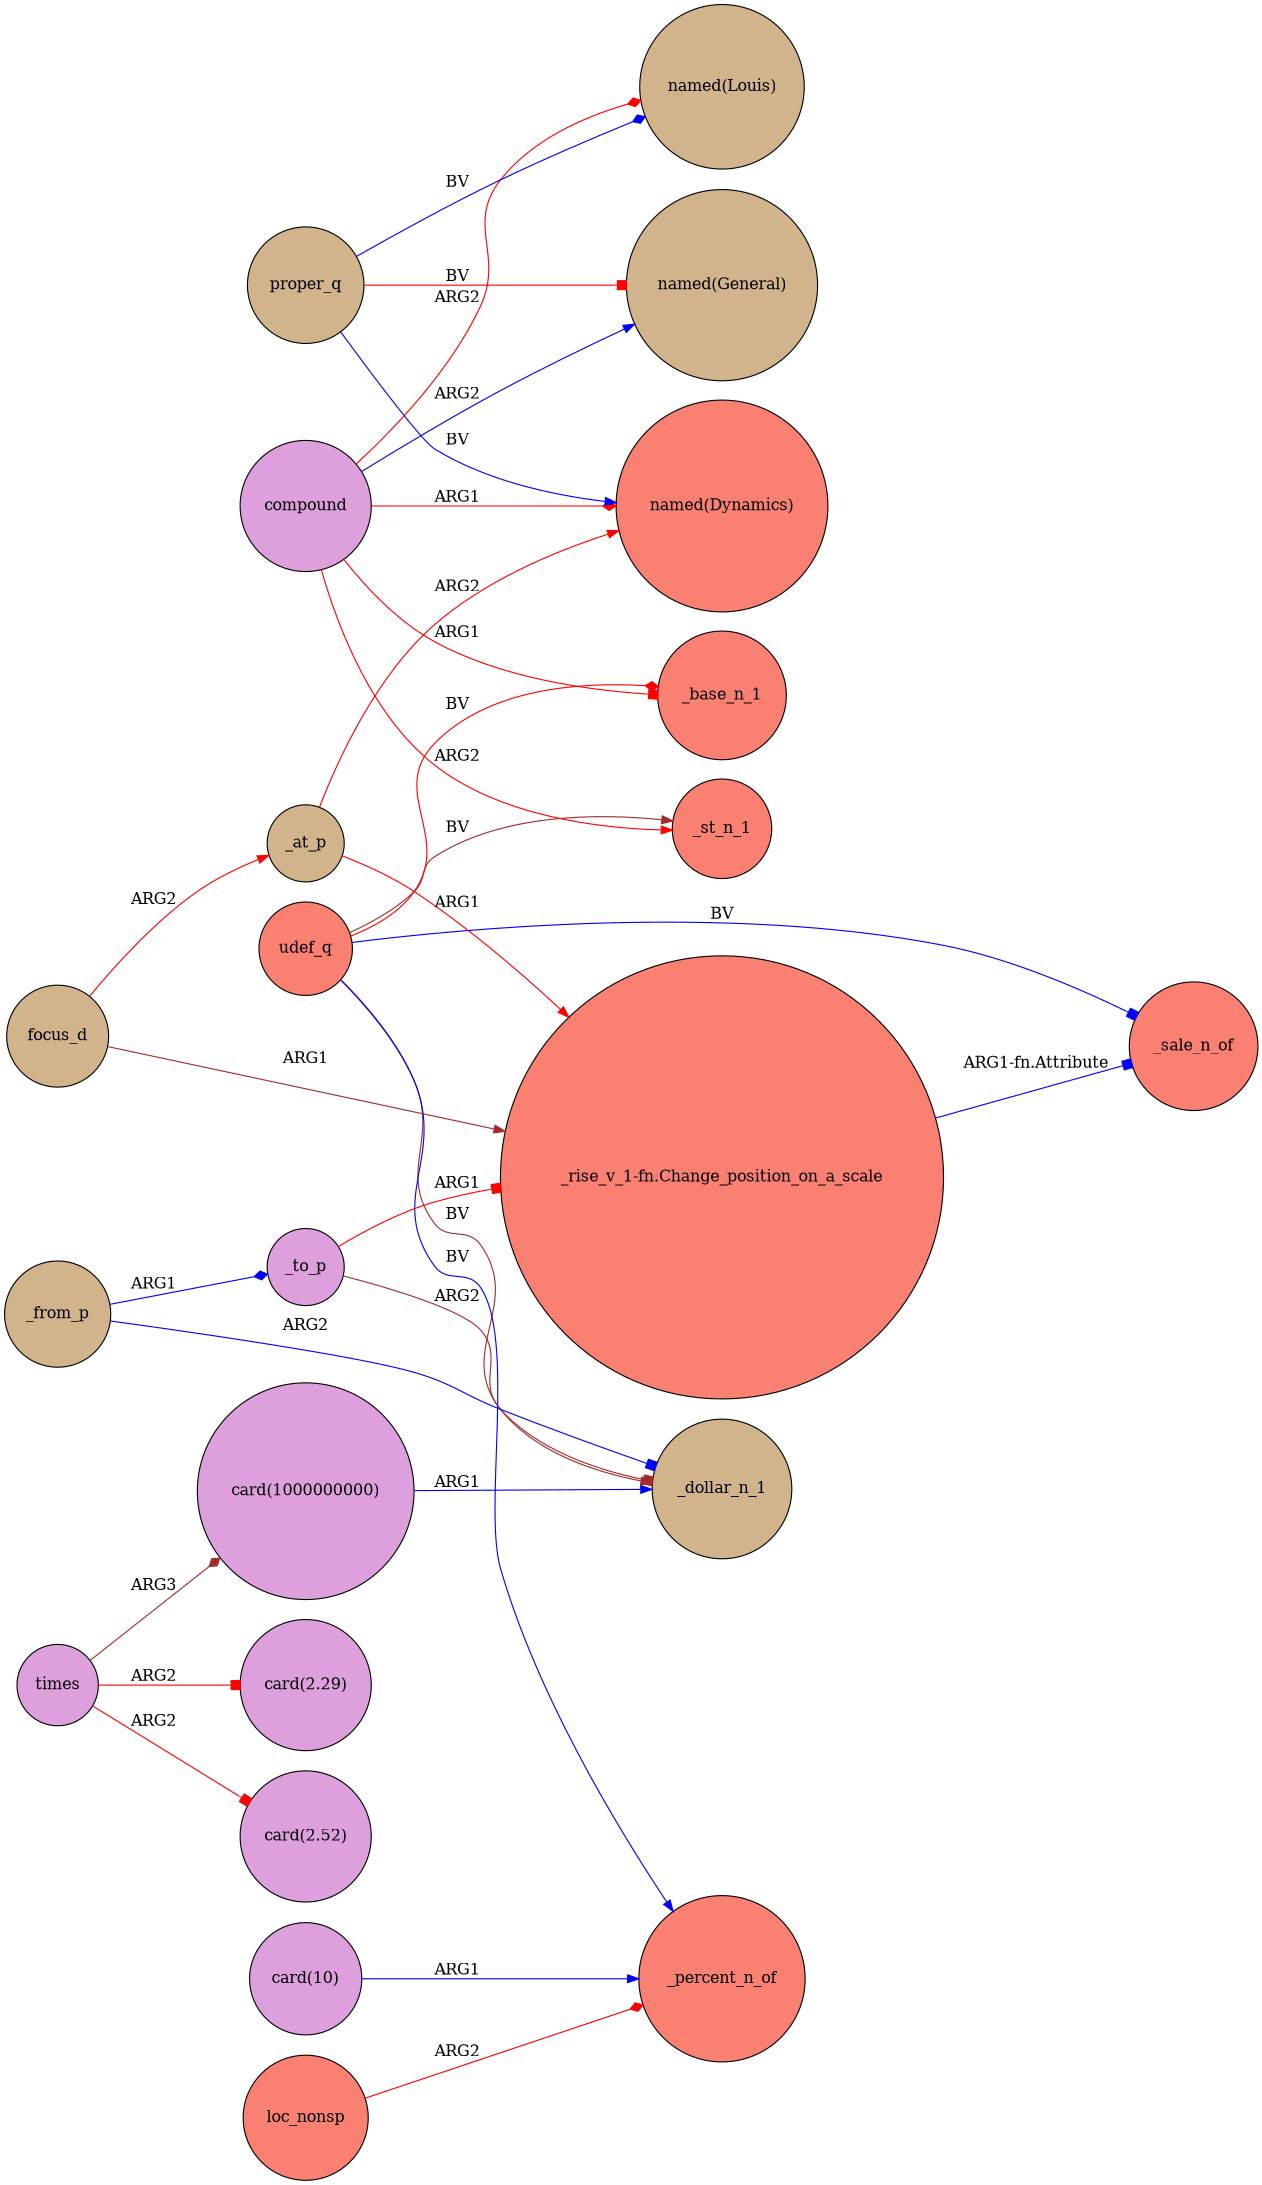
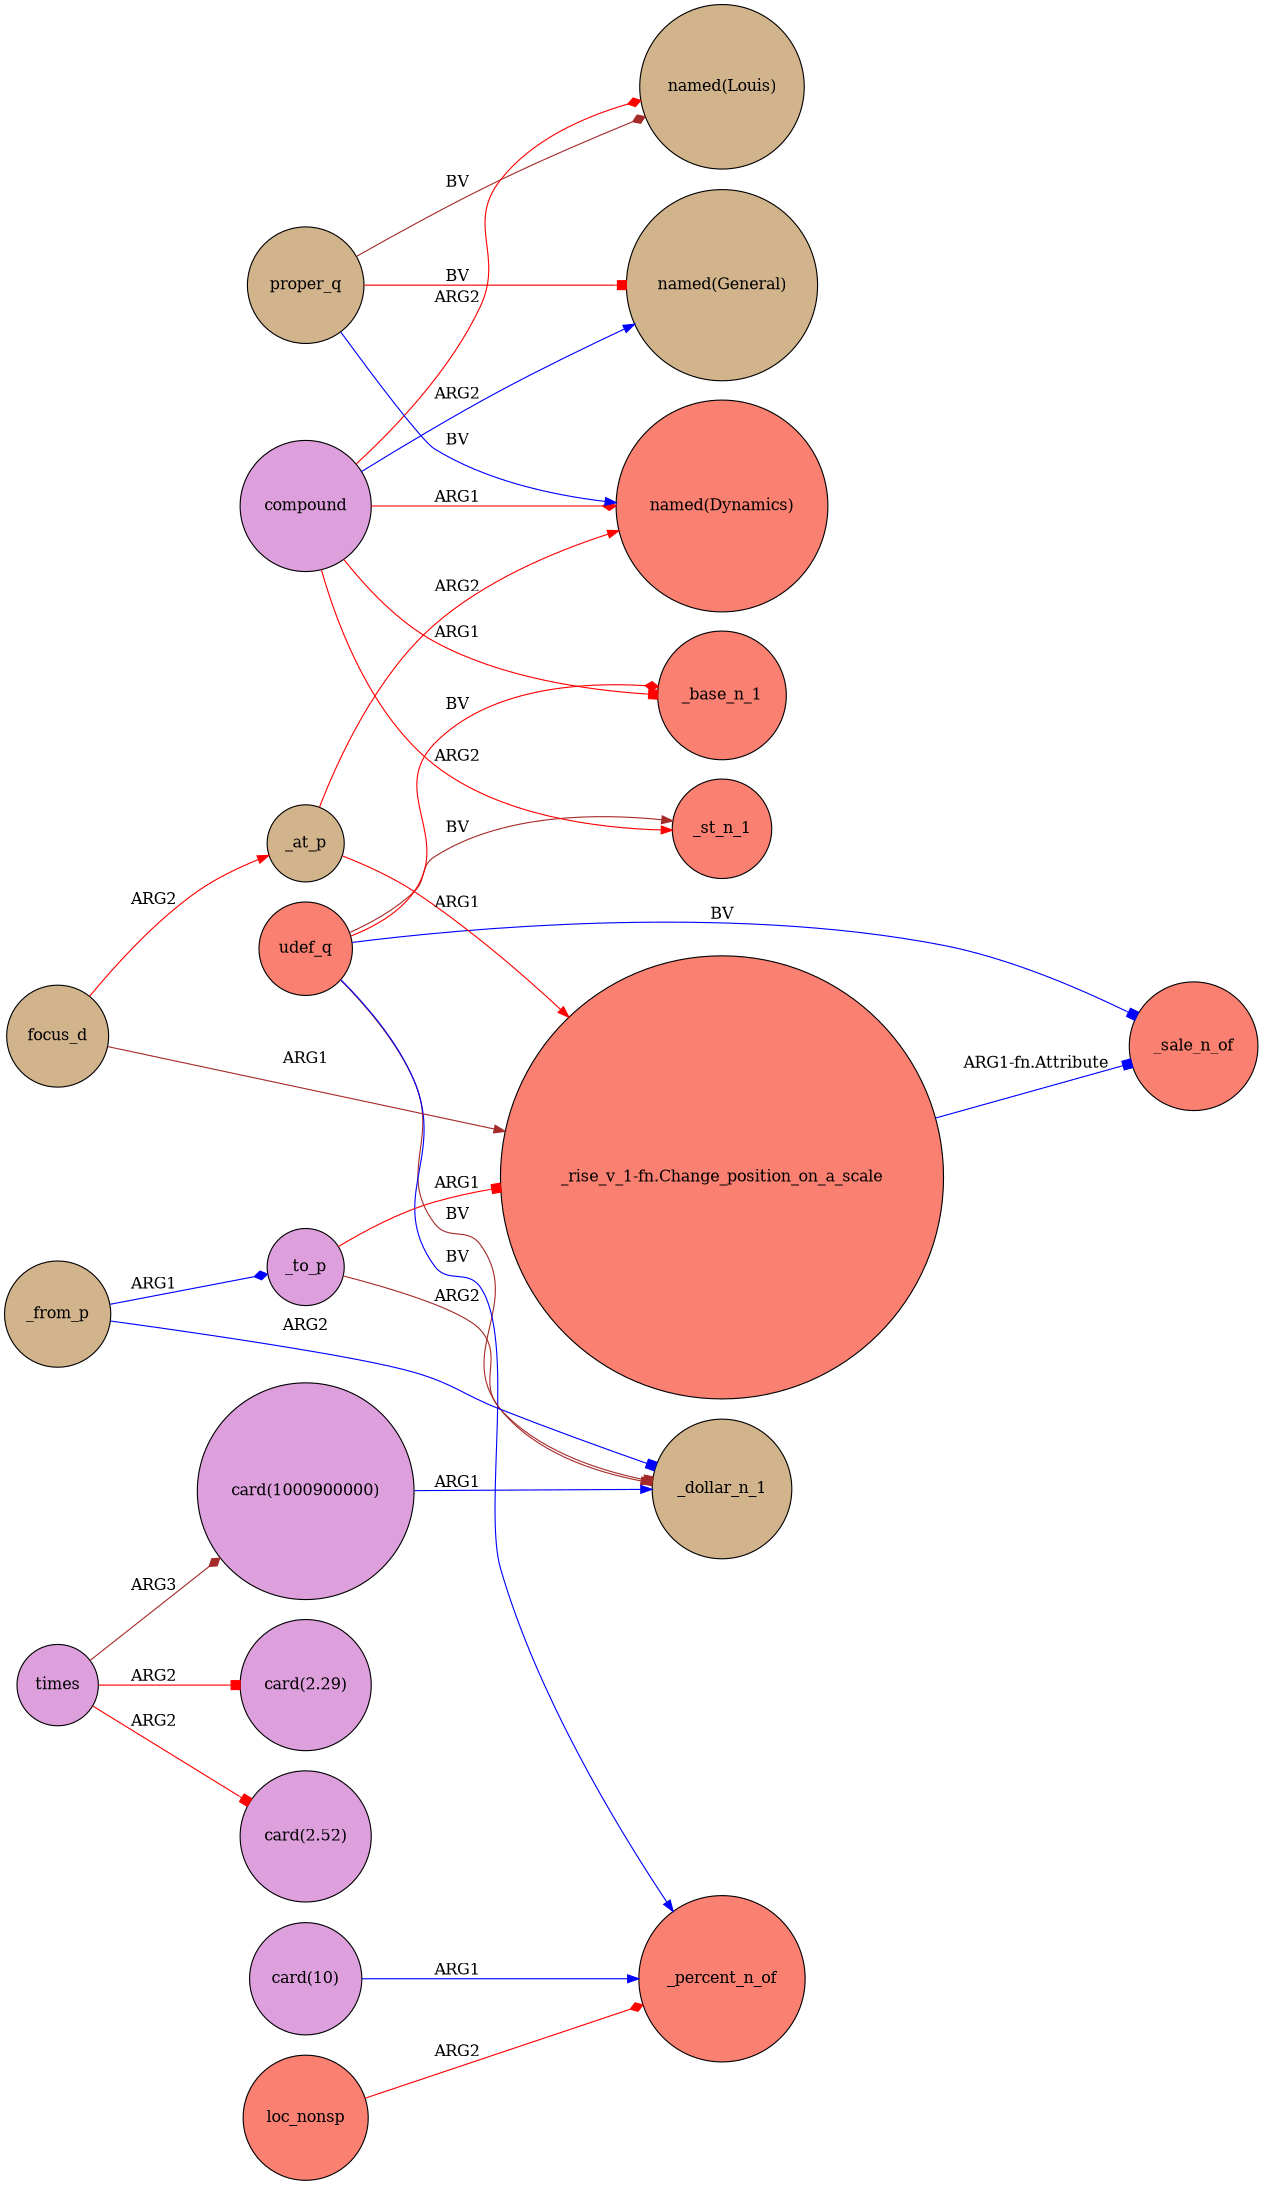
edge "proper_q" -> "named(Louis)": color blue -> brown
node "card(1000000000)": label "card(1000000000)" -> "card(1000900000)"
